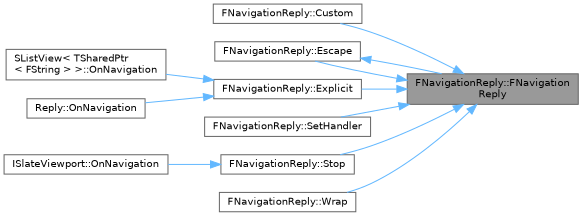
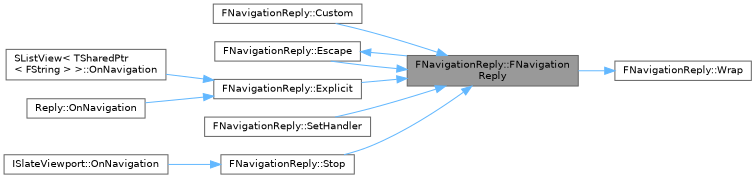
edge "FNavigationReply::Wrap" -> "FNavigationReply::FNavigation Reply": reversed
